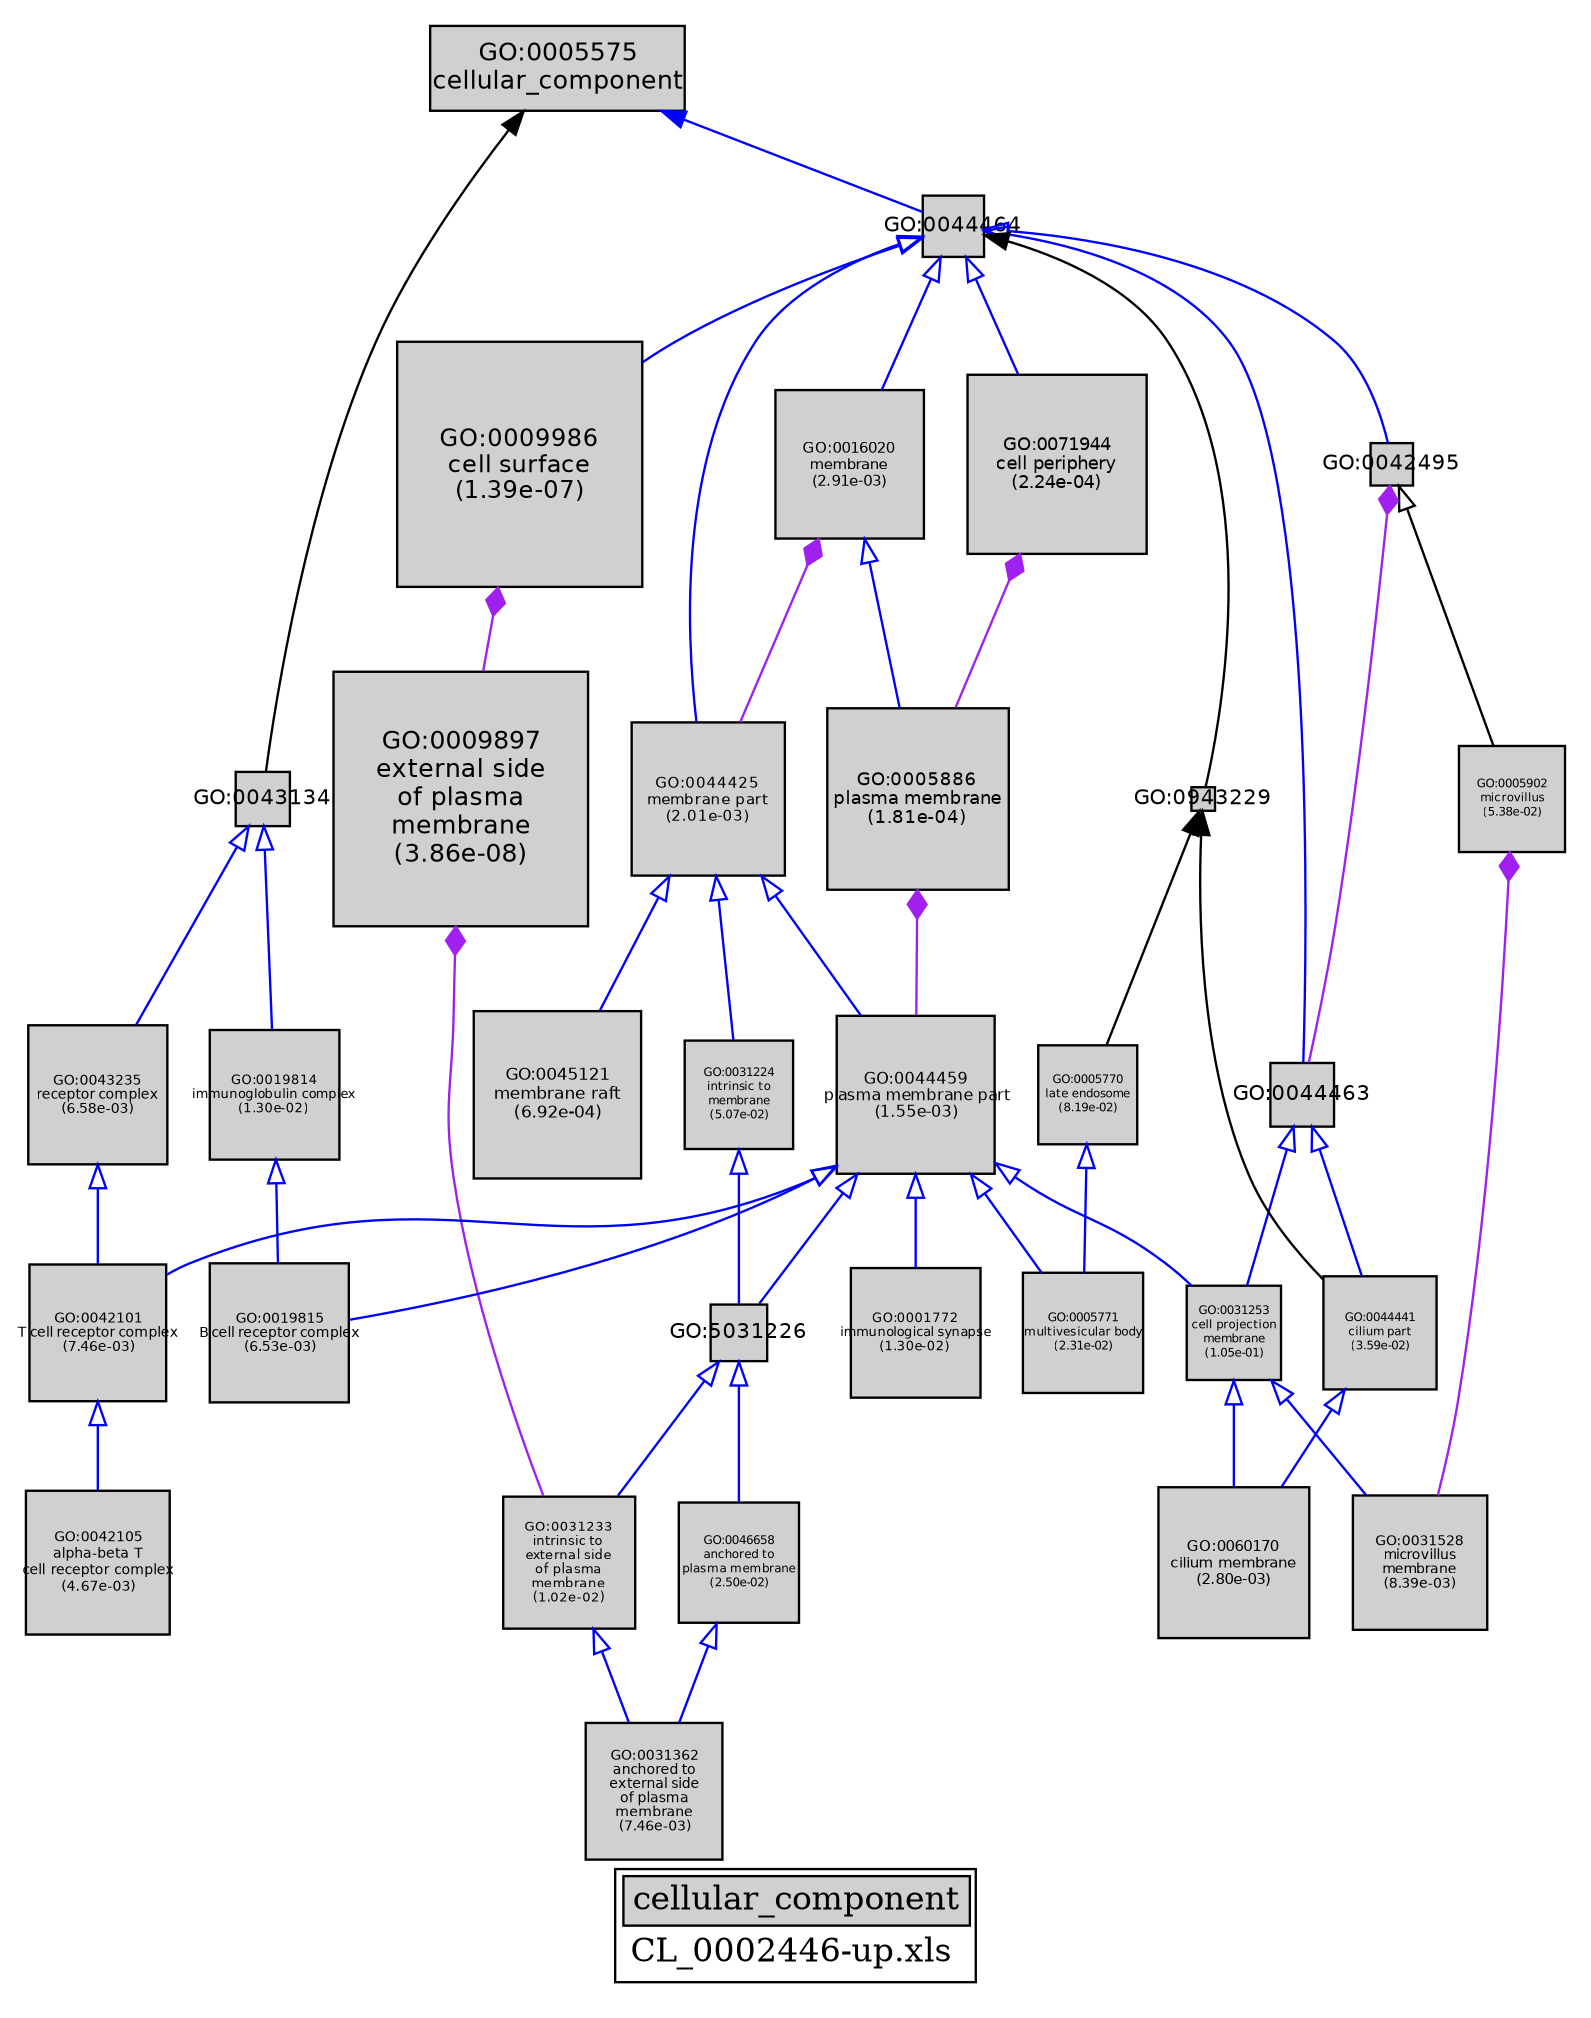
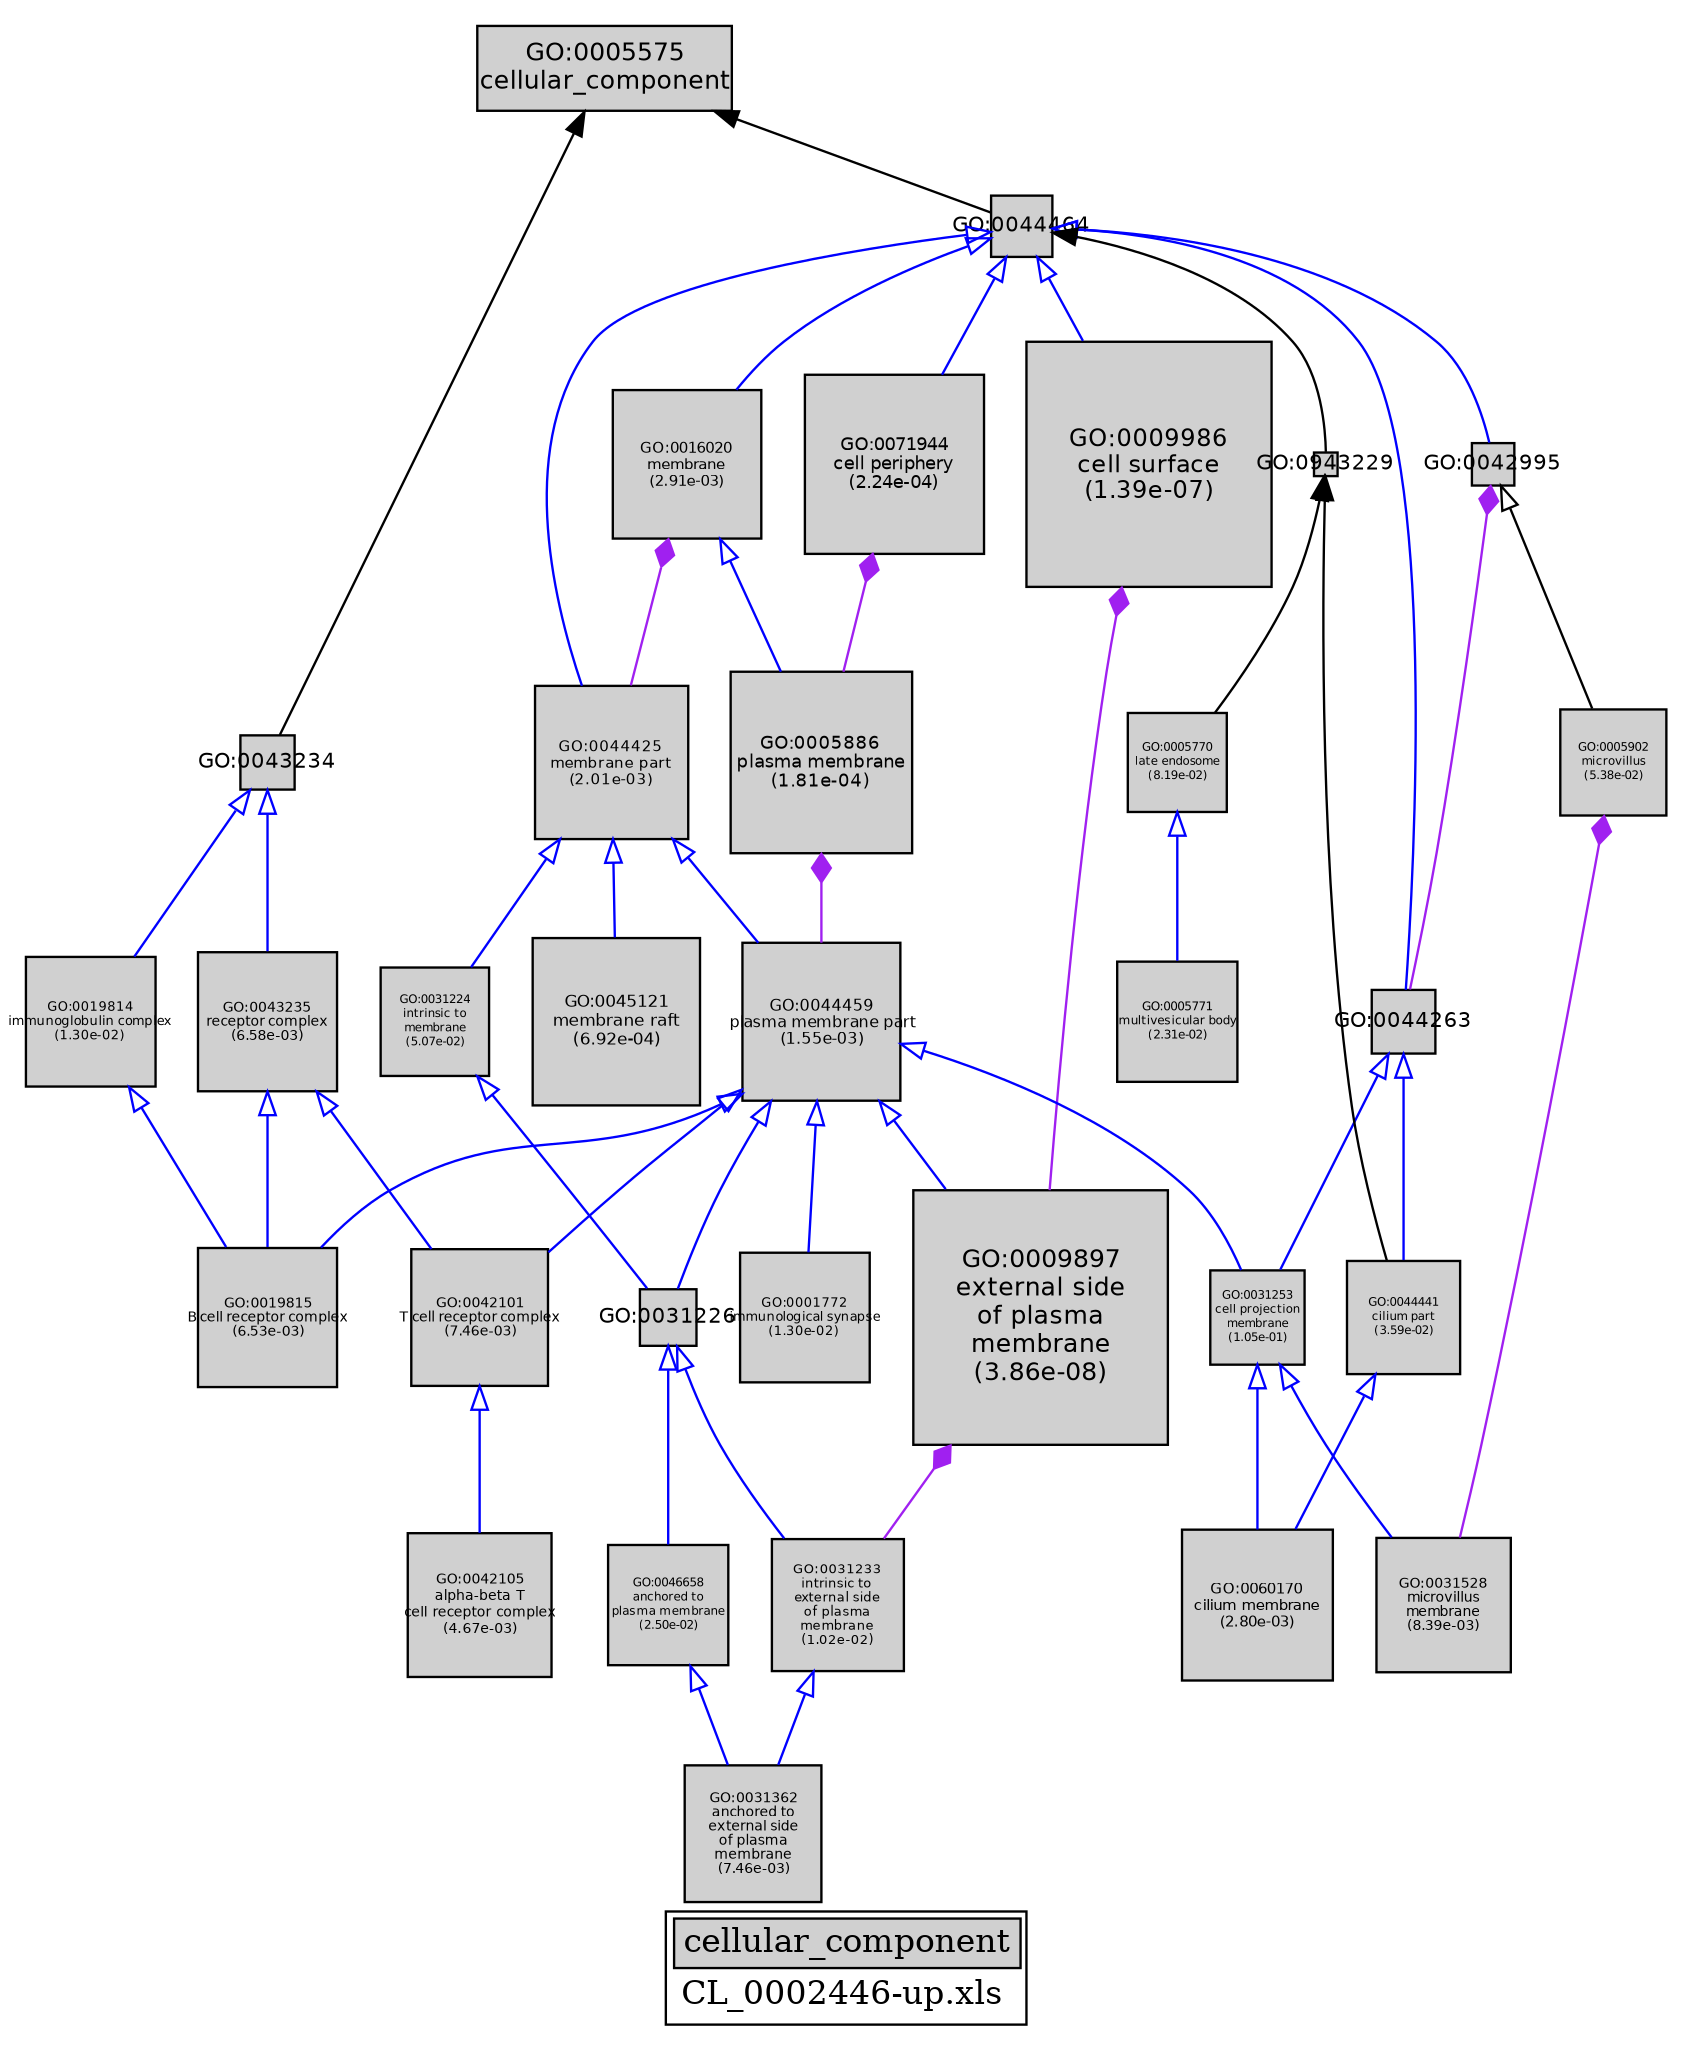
edge "GO:0044464" -> "GO:0005575": color blue -> black
node "GO:0042495": label "GO:0042495" -> "GO:0042995"
node "GO:0043134": label "GO:0043134" -> "GO:0043234"
node "GO:0044463": label "GO:0044463" -> "GO:0044263"
edge "GO:0019815" -> "GO:0043235": added
edge "GO:0005771" -> "GO:0044459": now "GO:0009897" -> "GO:0044459"
node "GO:5031226": label "GO:5031226" -> "GO:0031226"
